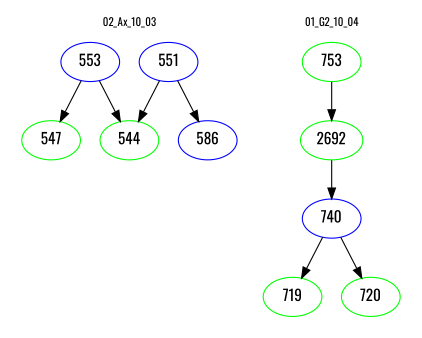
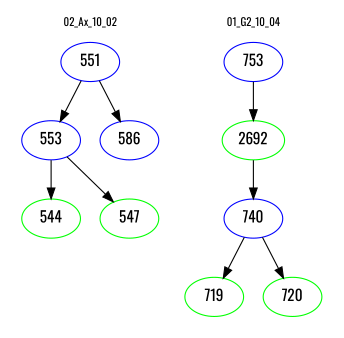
cluster "02_Ax_10_03": label "02_Ax_10_03" -> "02_Ax_10_02"
node "753": color green -> blue
edge "551" -> "544": now "551" -> "553"
